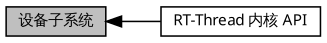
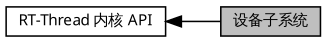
edge "RT-Thread 内核 API" -> "设备子系统": reversed
